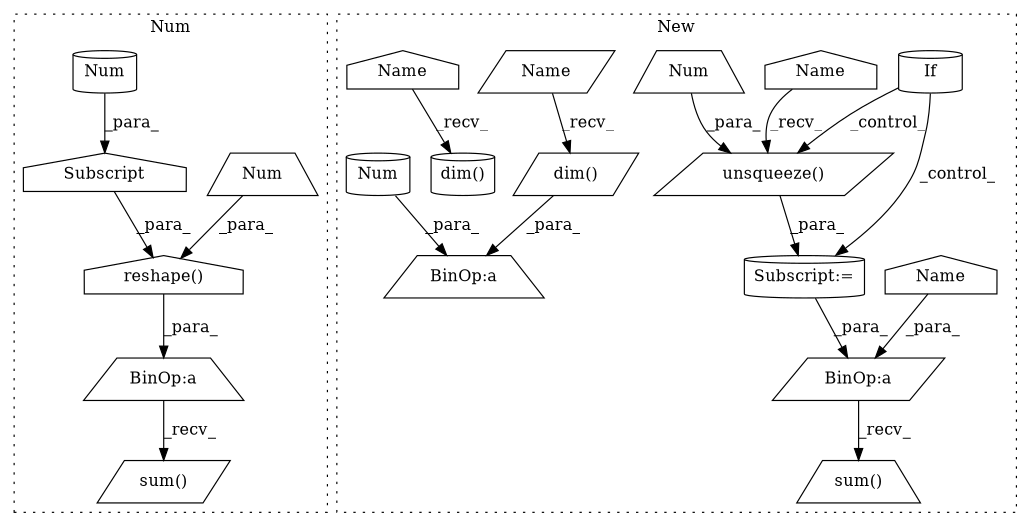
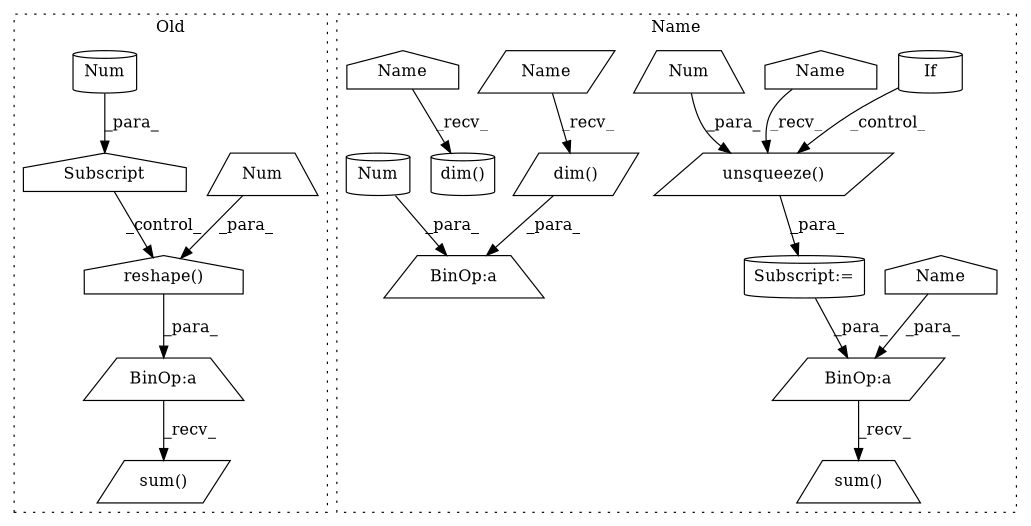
cluster "Num": label "Num" -> "Old"
cluster "New": label "New" -> "Name"
edge "If" -> "Subscript:=": removed, label "_control_"
edge "Subscript" -> "reshape()": label "_para_" -> "_control_"
